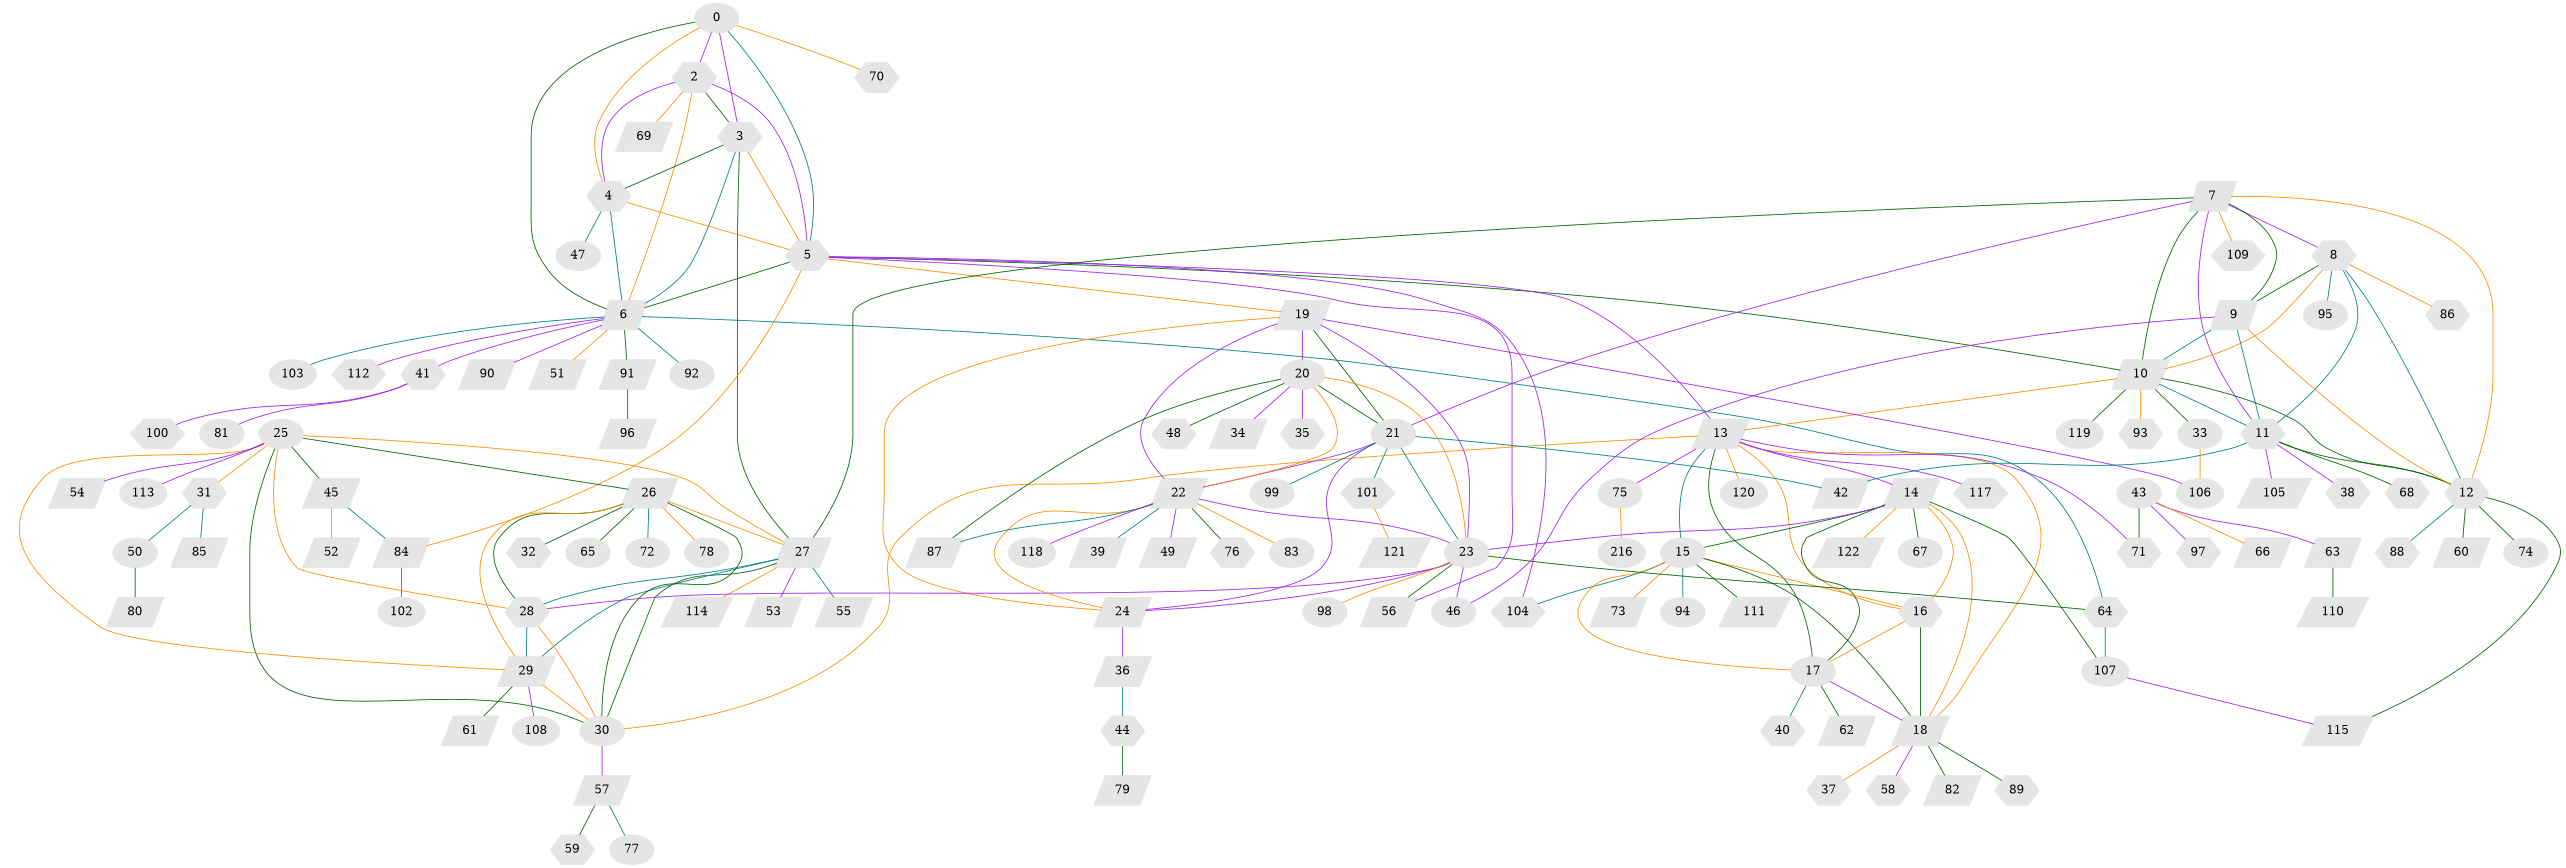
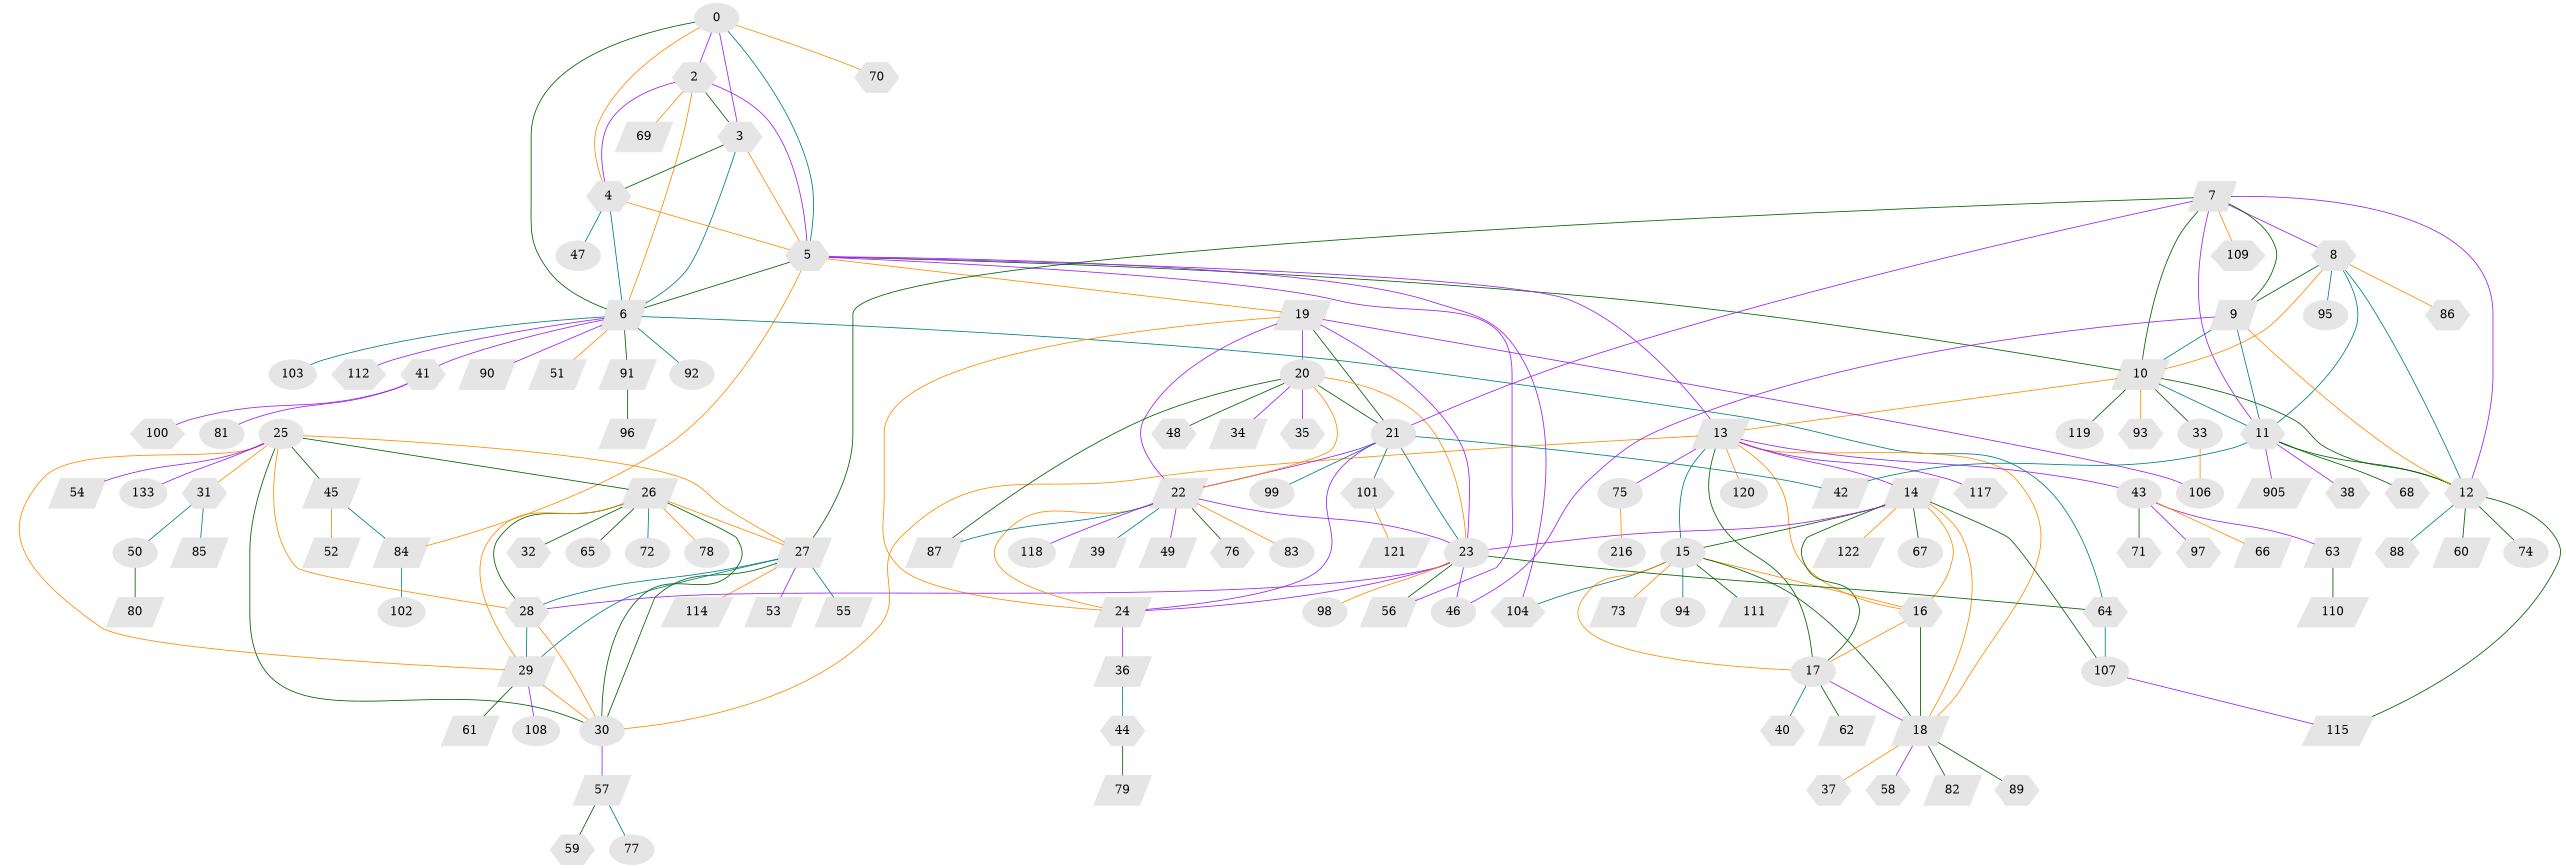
edge "7" -- "12": color darkorange -> purple
edge "3" -- "27": removed
edge "13" -- "71": now "13" -- "43"
node "113": label "113" -> "133"
node "105": label "105" -> "905"
